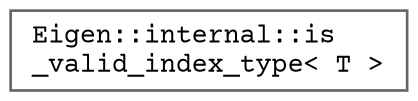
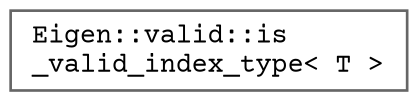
node "Eigen::internal::is _valid_index_type< T >": label "Eigen::internal::is _valid_index_type< T >" -> "Eigen::valid::is _valid_index_type< T >"
